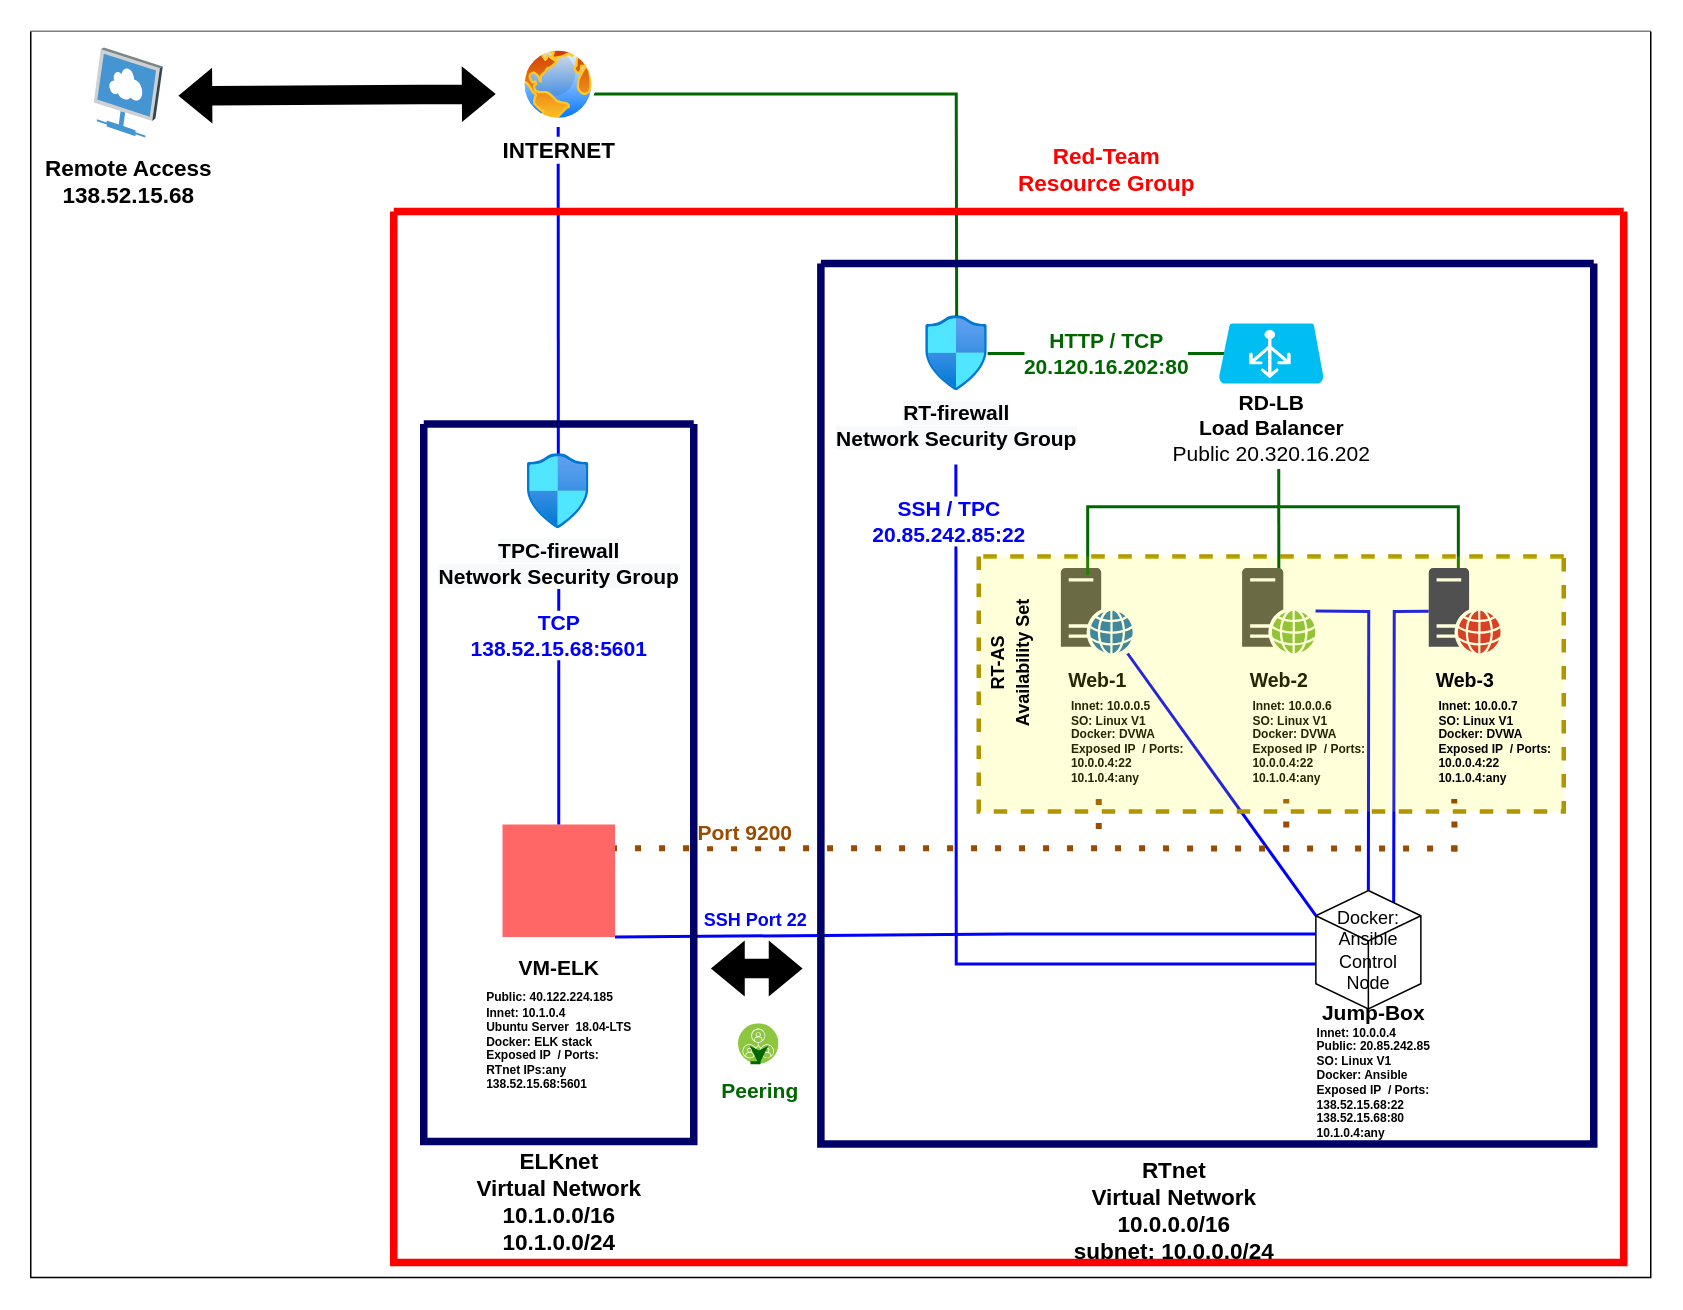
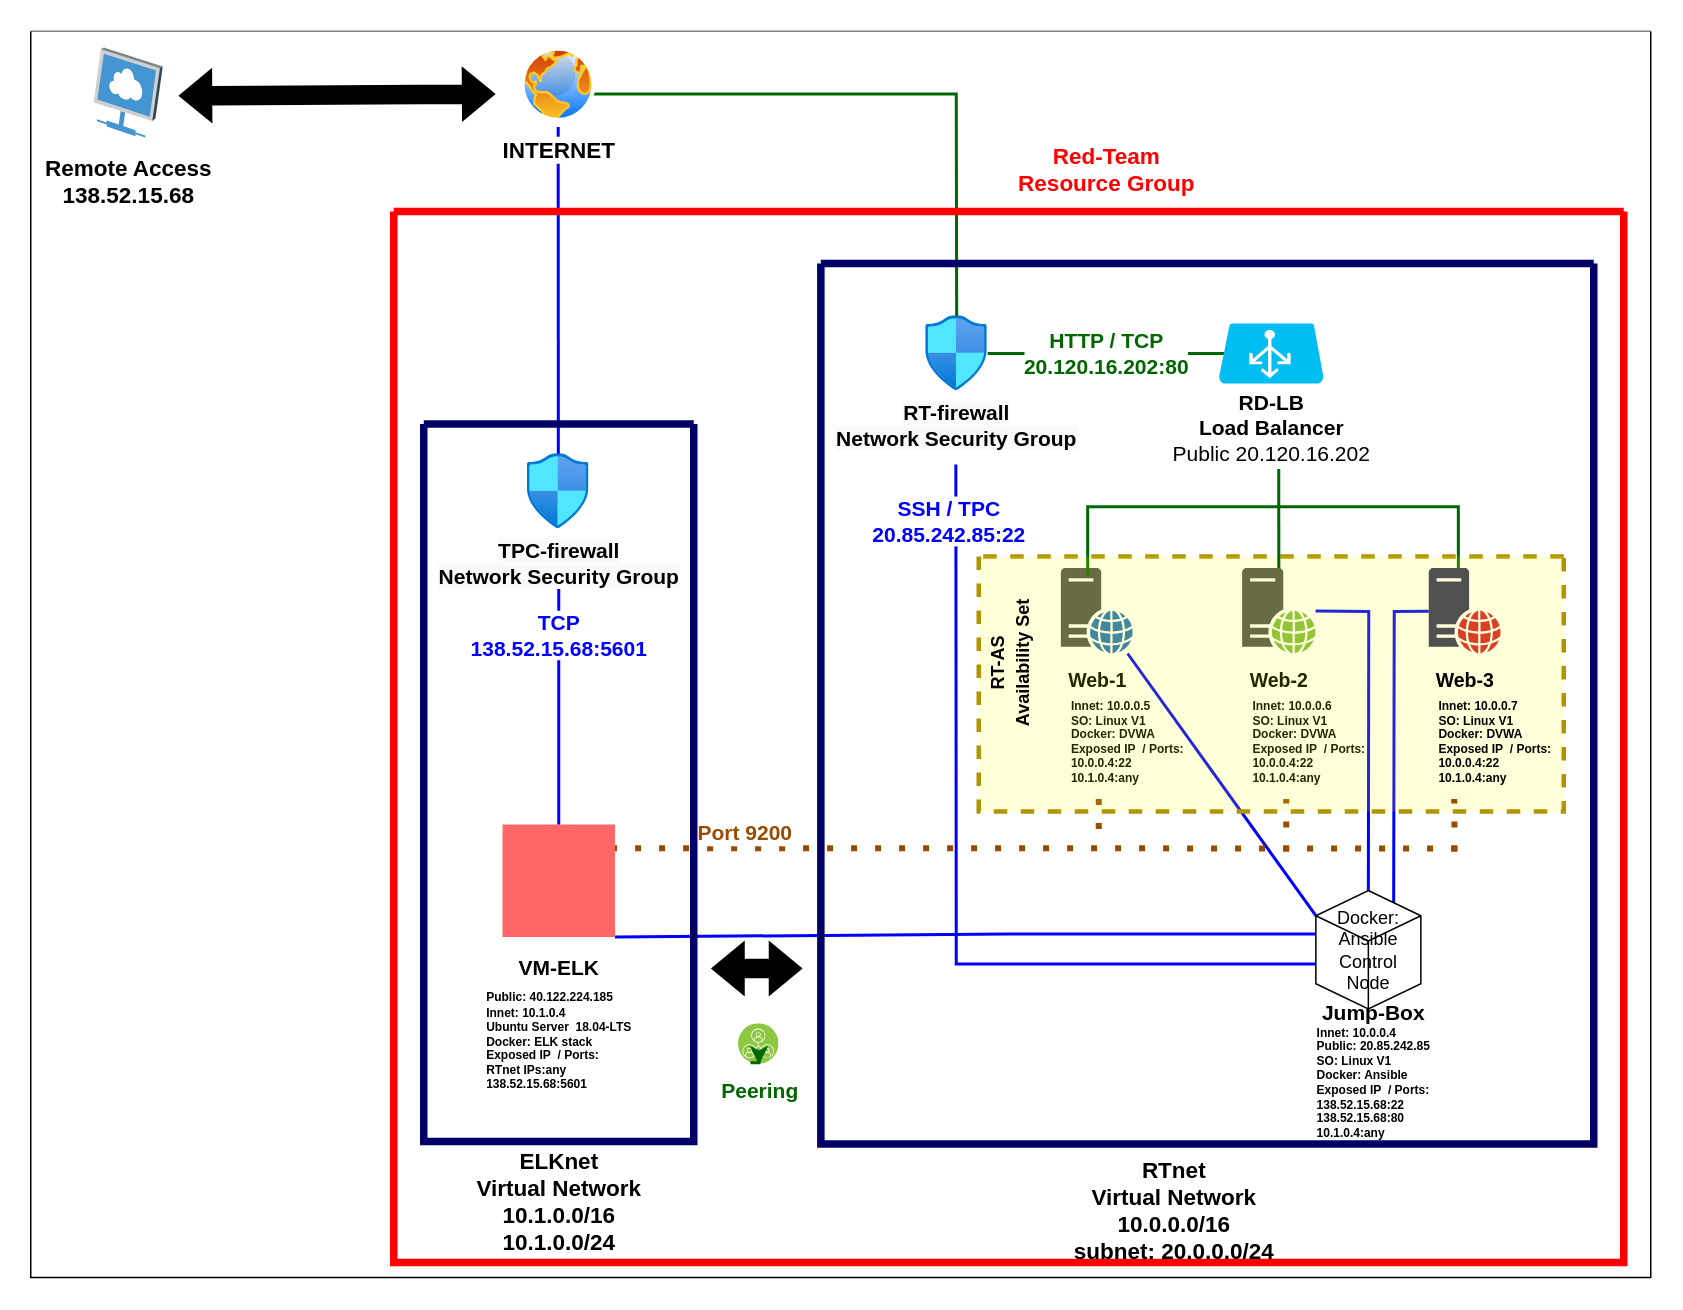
node "RD-LB Load Balancer Public 20.320.16.202": label "RD-LB Load Balancer Public 20.320.16.202" -> "RD-LB Load Balancer Public 20.120.16.202"
node "SSH Port 22": removed
node "RTnet Virtual Network 10.0.0.0/16 subnet: 10.0.0.0/24": label "RTnet Virtual Network 10.0.0.0/16 subnet: 10.0.0.0/24" -> "RTnet Virtual Network 10.0.0.0/16 subnet: 20.0.0.0/24"
